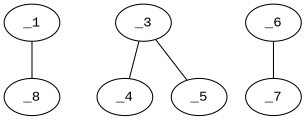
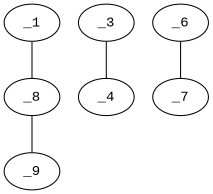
node "_5": removed
node "_9": added
